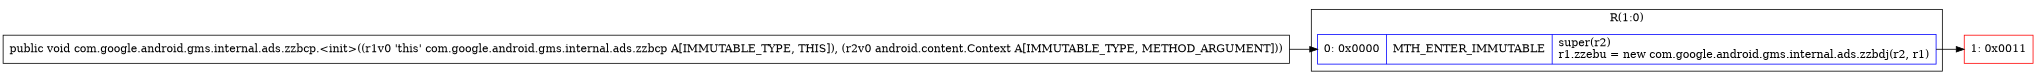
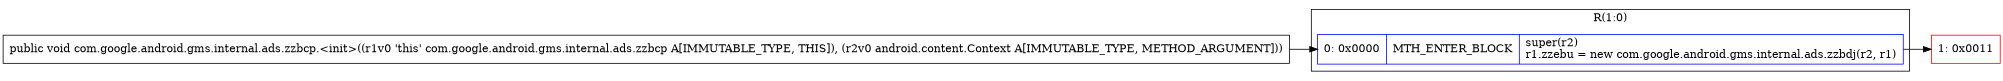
node "0: 0x0000": text "MTH_ENTER_IMMUTABLE" -> "MTH_ENTER_BLOCK"
